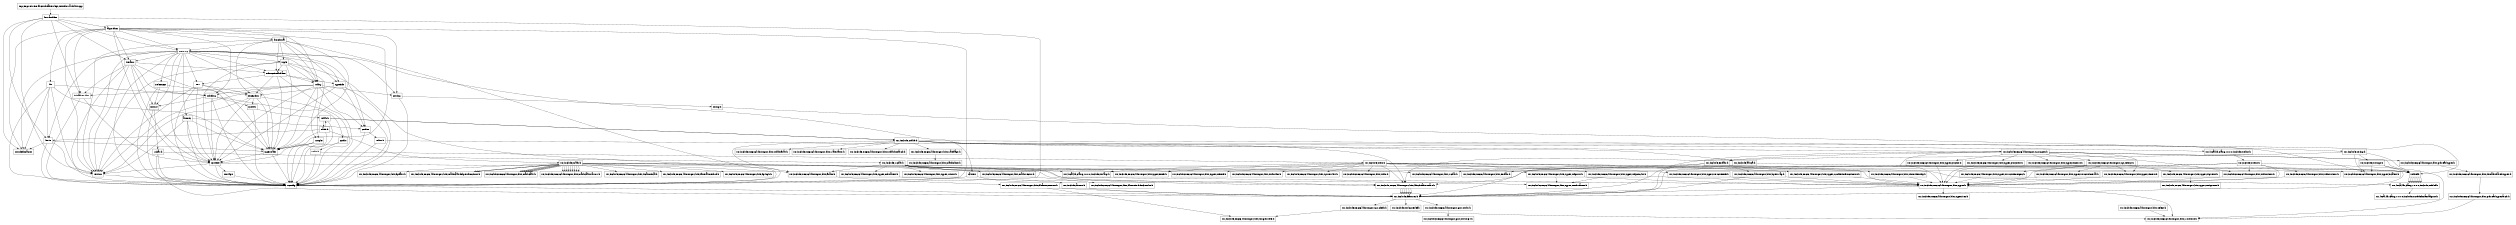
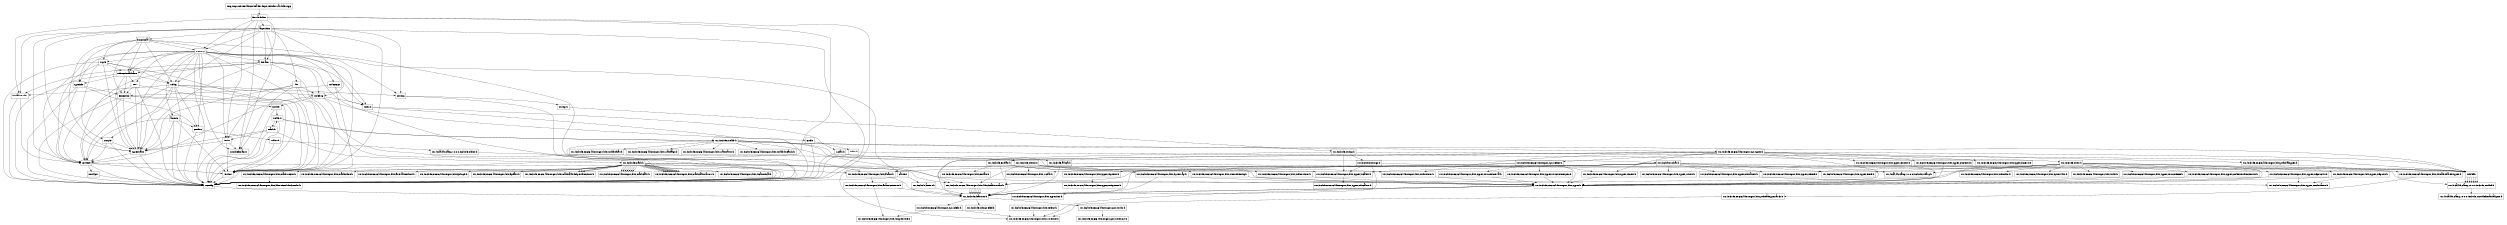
edge "usr/include/x86_64-linux-gnu/bits/waitflags.h" -> "usr/include/x86_64-linux-gnu/bits/mathinline.h": now "usr/include/math.h" -> "usr/include/x86_64-linux-gnu/bits/mathinline.h"
node "usr/include/x86_64-linux-gnu/bits/types/__locale_t.h": added
edge "wchar.h" -> "usr/include/features.h": now "usr/include/x86_64-linux-gnu/bits/floatn.h" -> "usr/include/features.h"
